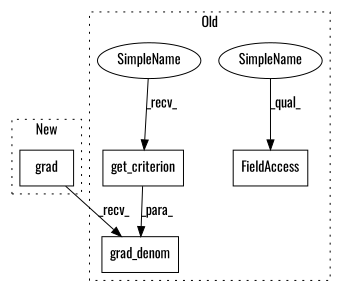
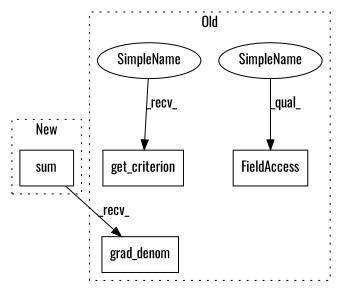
node "grad": label "grad" -> "sum"
edge "get_criterion" -> "grad_denom": removed, label "_para_"
